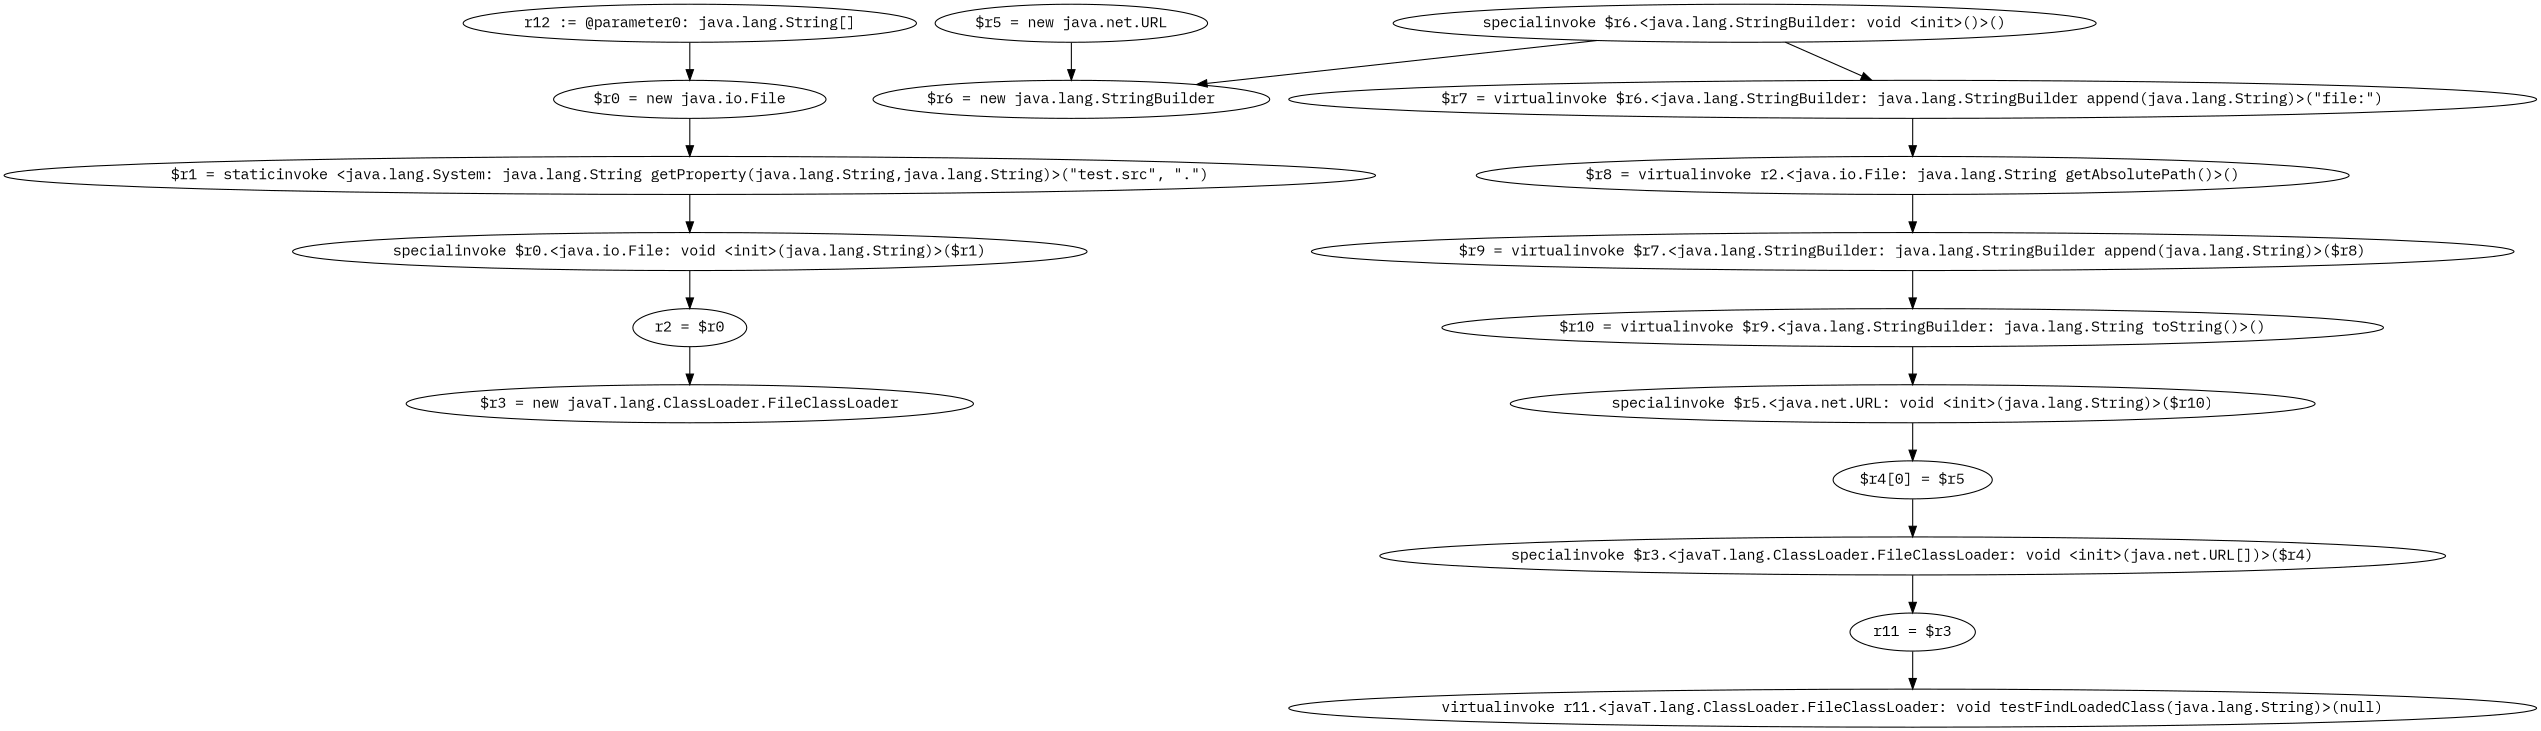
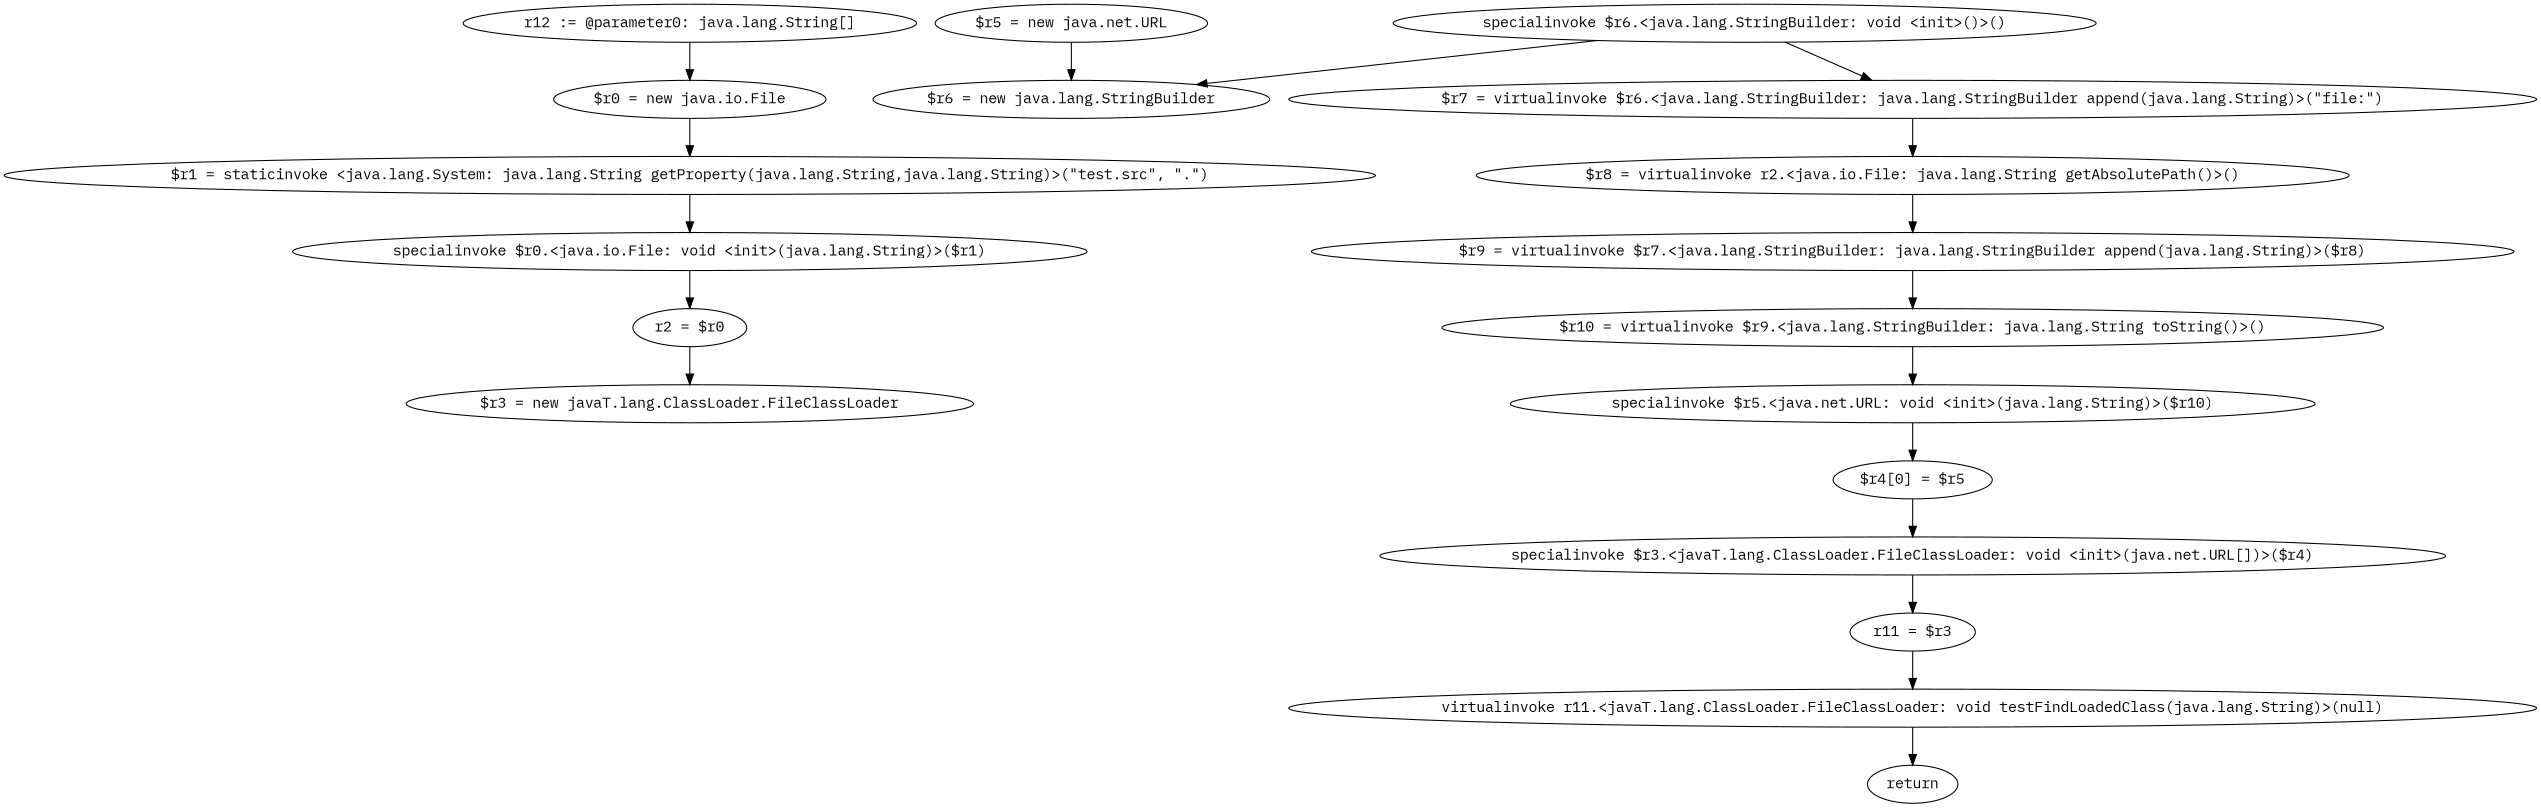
node "return": added
